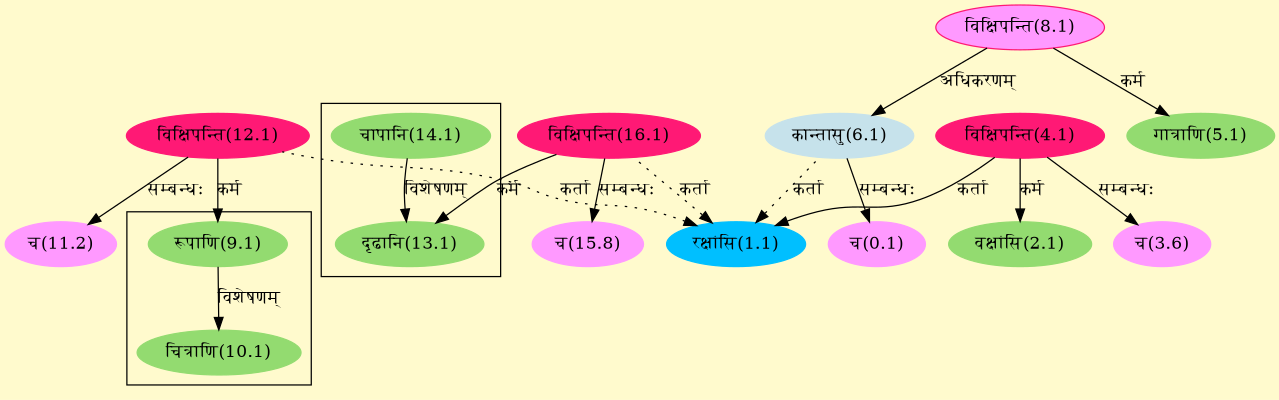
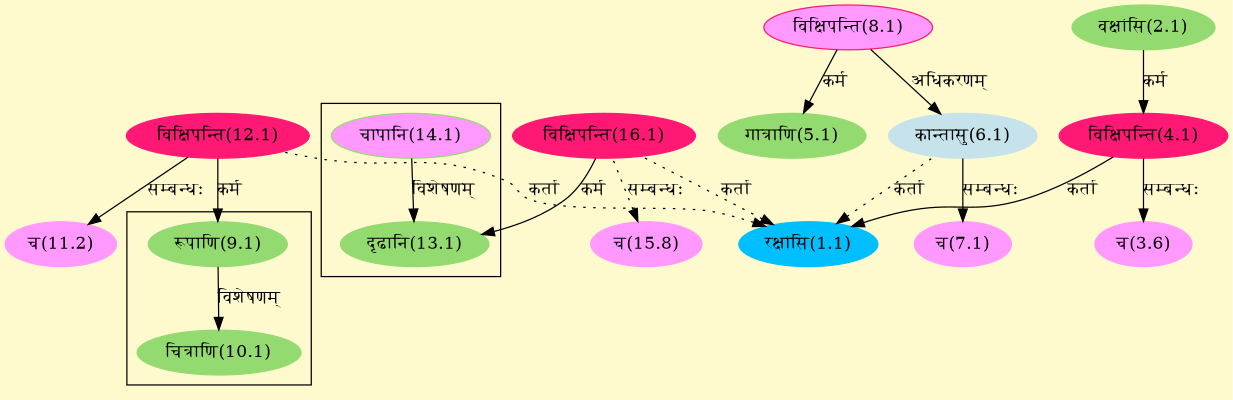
node "चापानि(14.1)": fillcolor #93db70 -> #ff99ff
edge "विक्षिपन्ति(16.1)" -> "च(15.8)": style solid -> dotted
edge "विक्षिपन्ति(4.1)" -> "वक्षांसि(2.1)": reversed
node "च(0.1)": label "च(0.1)" -> "च(7.1)"
